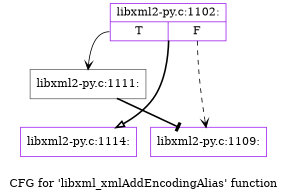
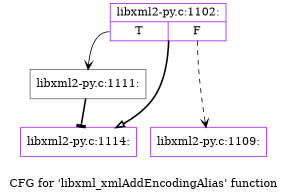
edge "libxml2-py.c:1111:" -> "libxml2-py.c:1109:": now "libxml2-py.c:1111:" -> "libxml2-py.c:1114:"
